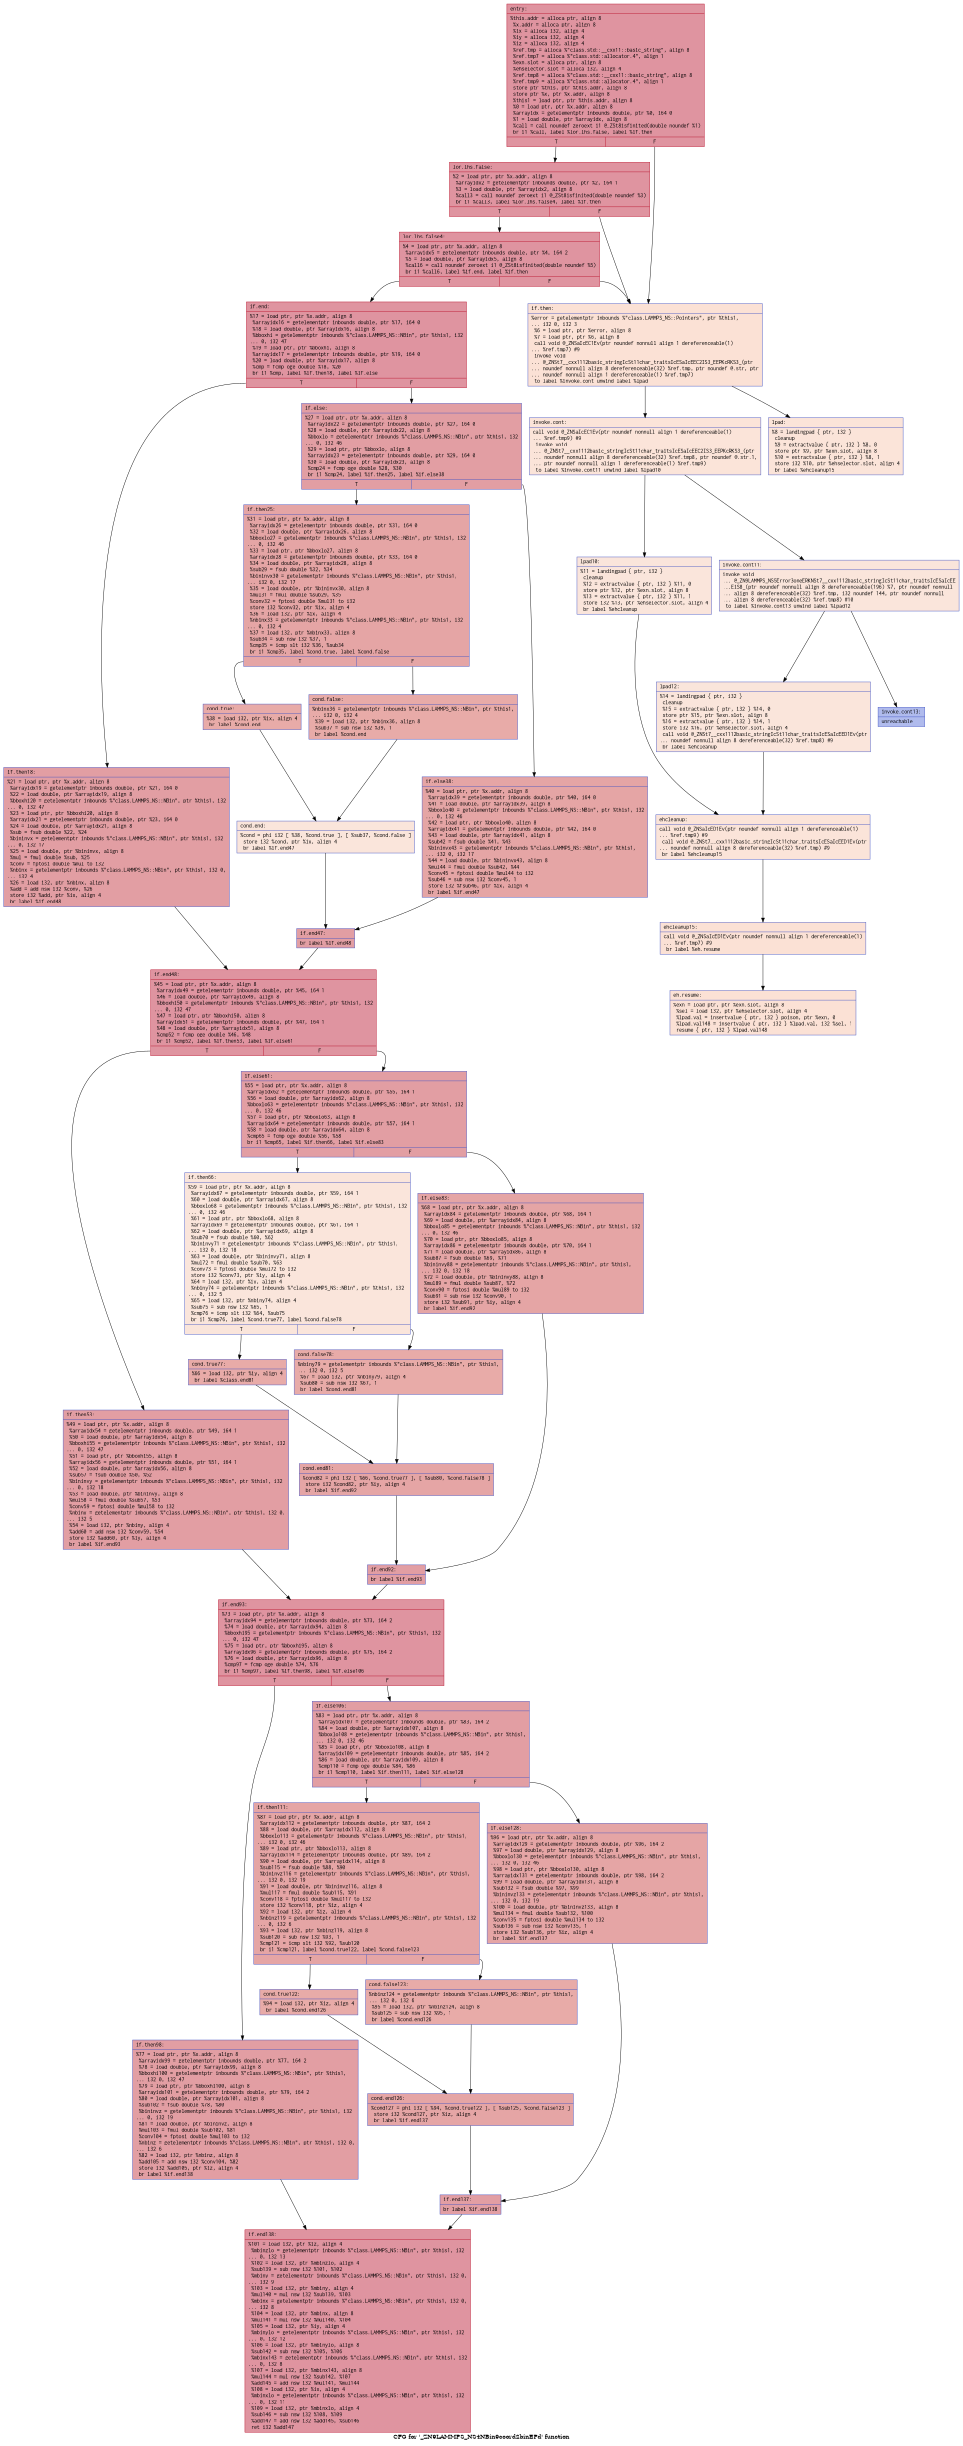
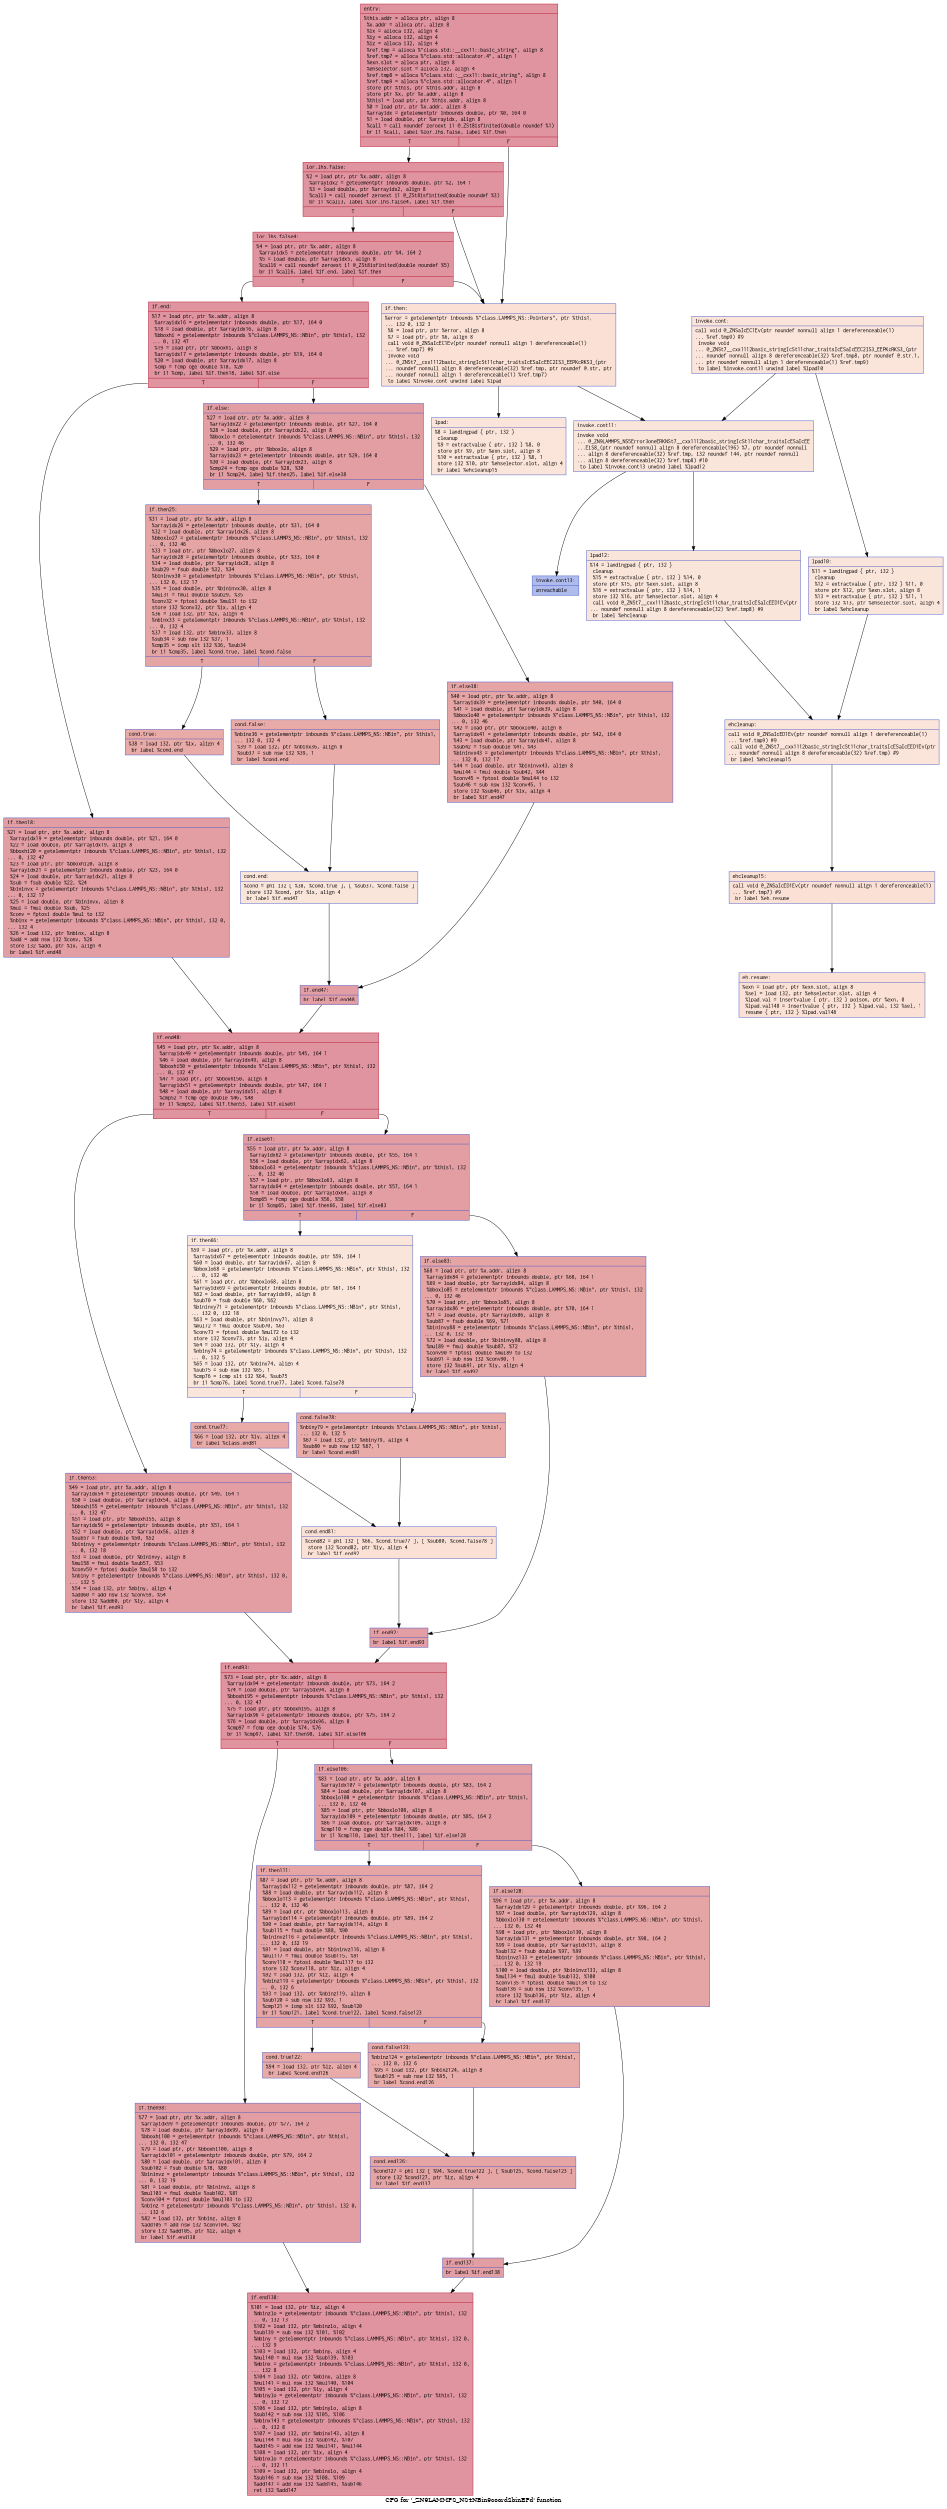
edge "if.then:" -> "invoke.cont:": now "if.then:" -> "invoke.cont11:"
node "if.else38:": text "store i32 %fsub46, ptr %ix, align 4" -> "store i32 %sub46, ptr %ix, align 4"
node "cond.end81:": fillcolor #c5333470 -> #f7bca170
